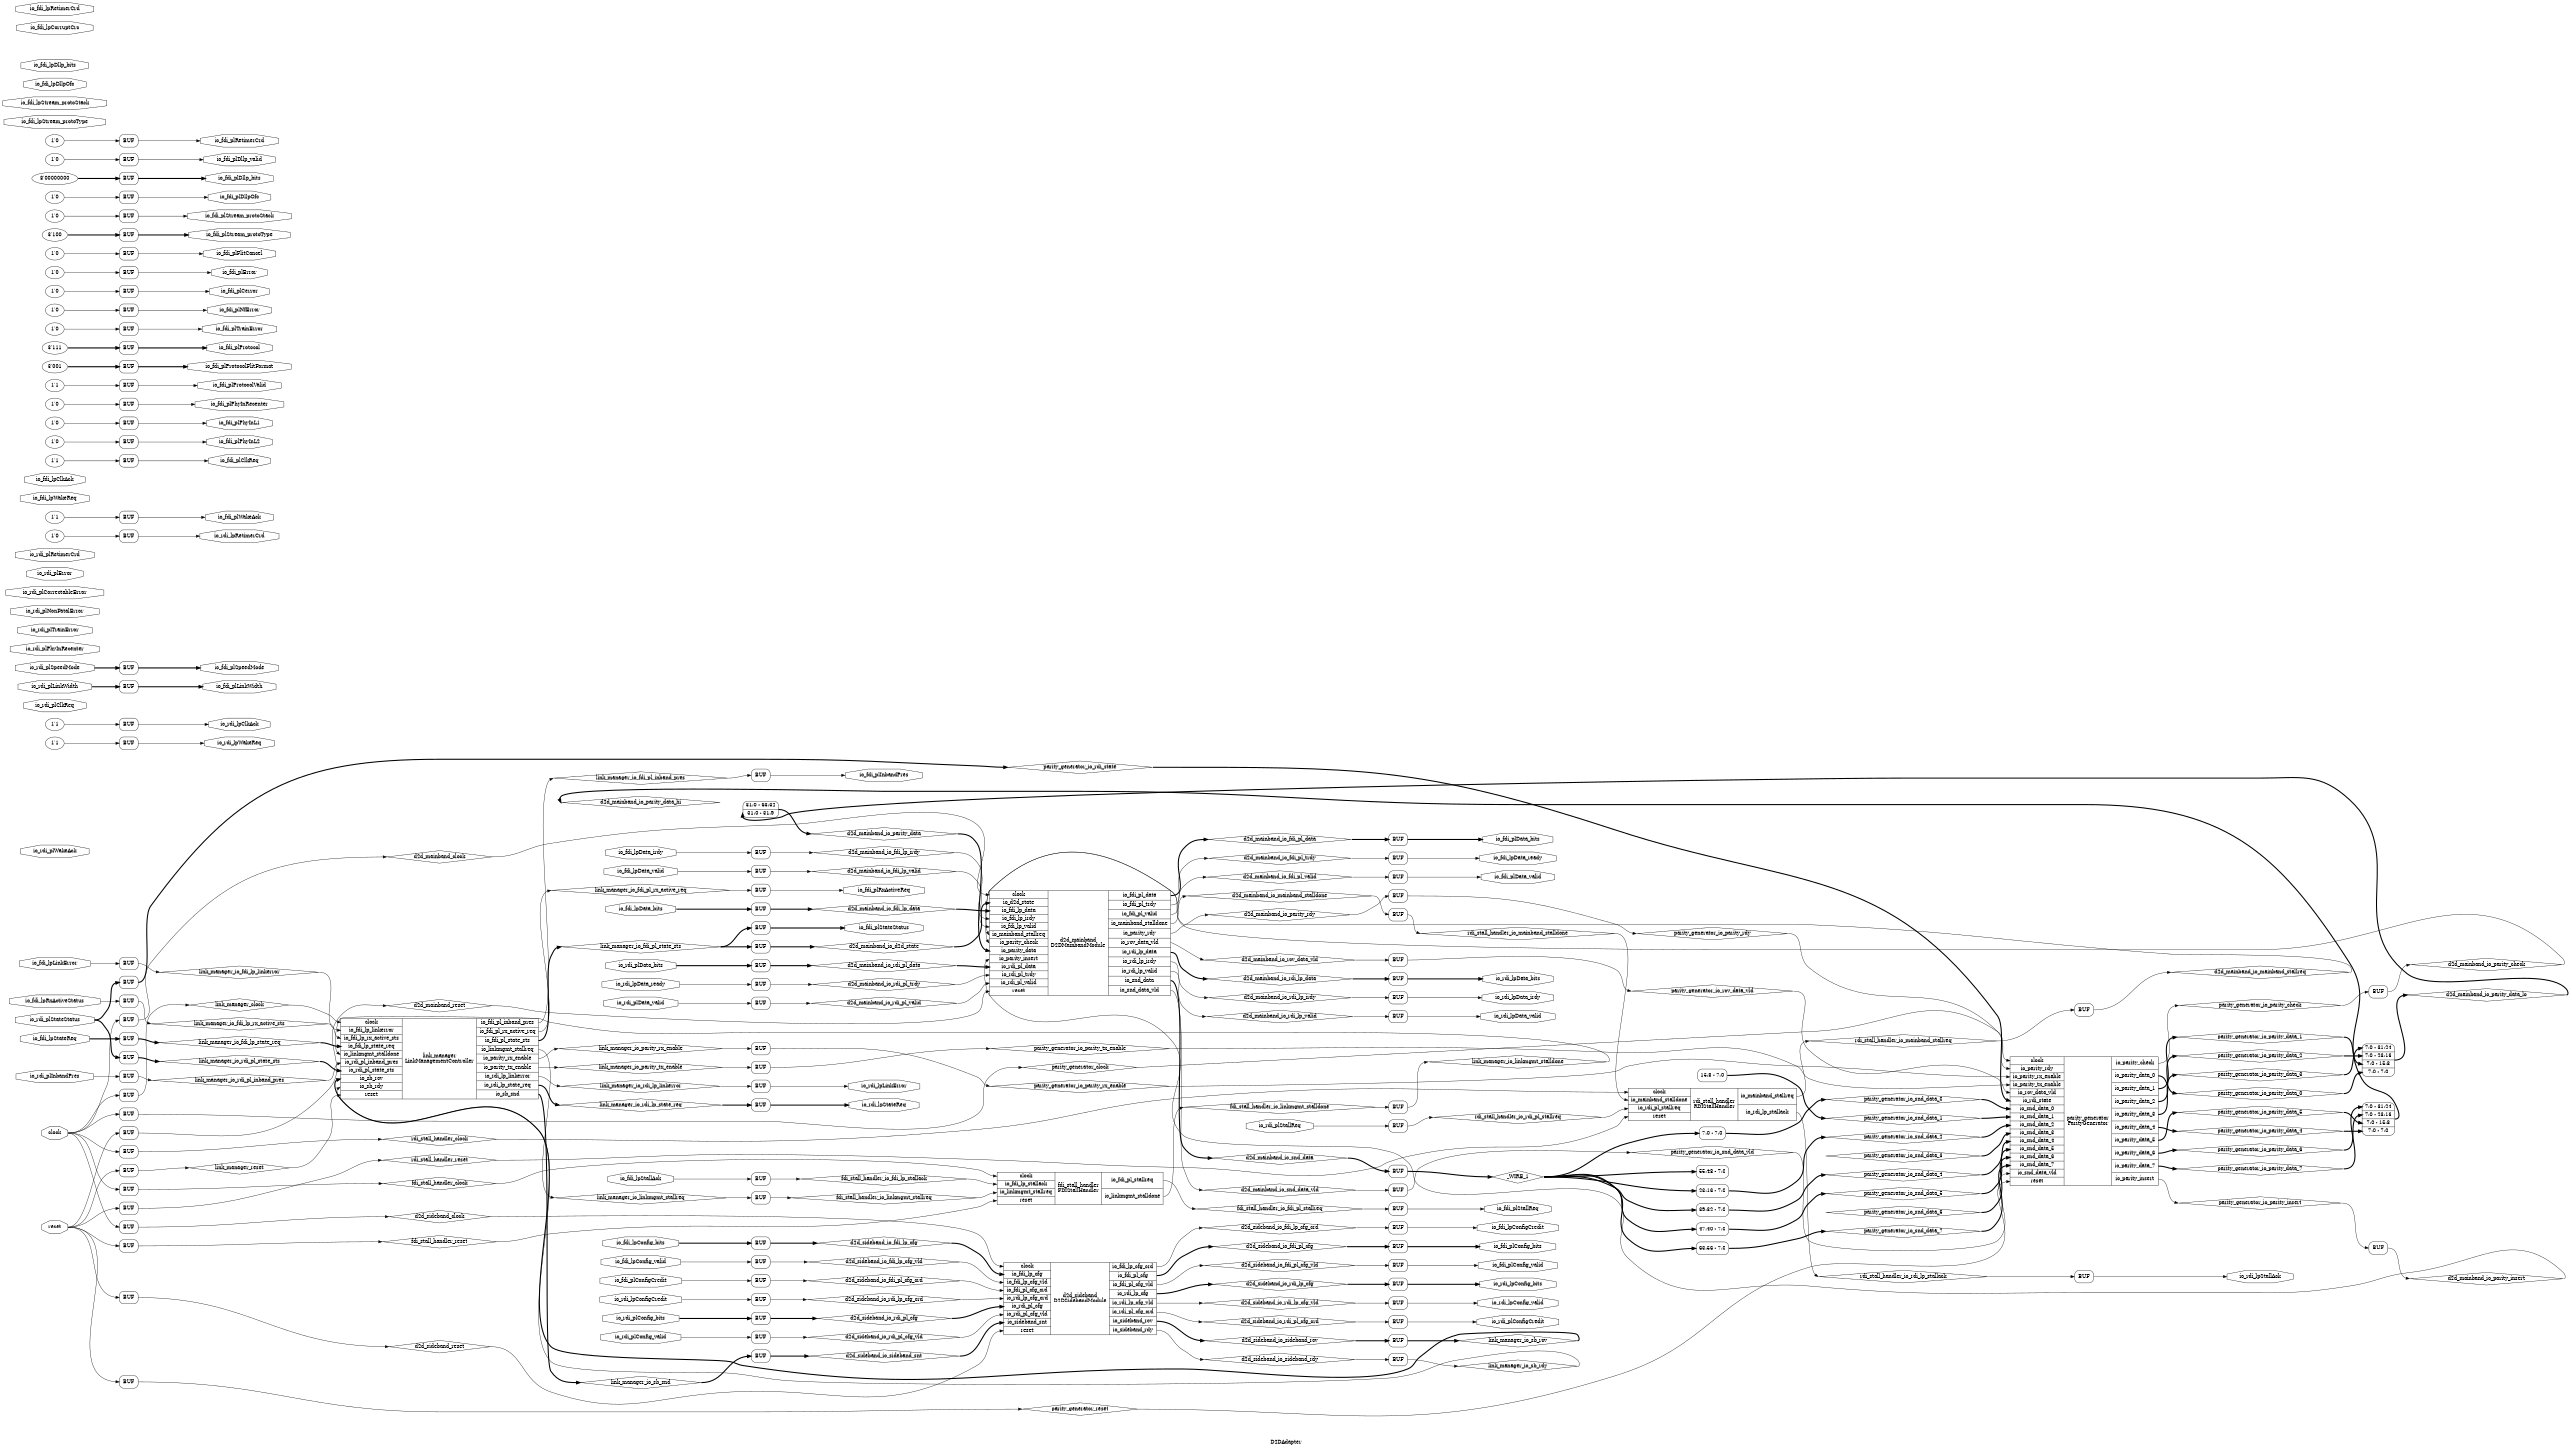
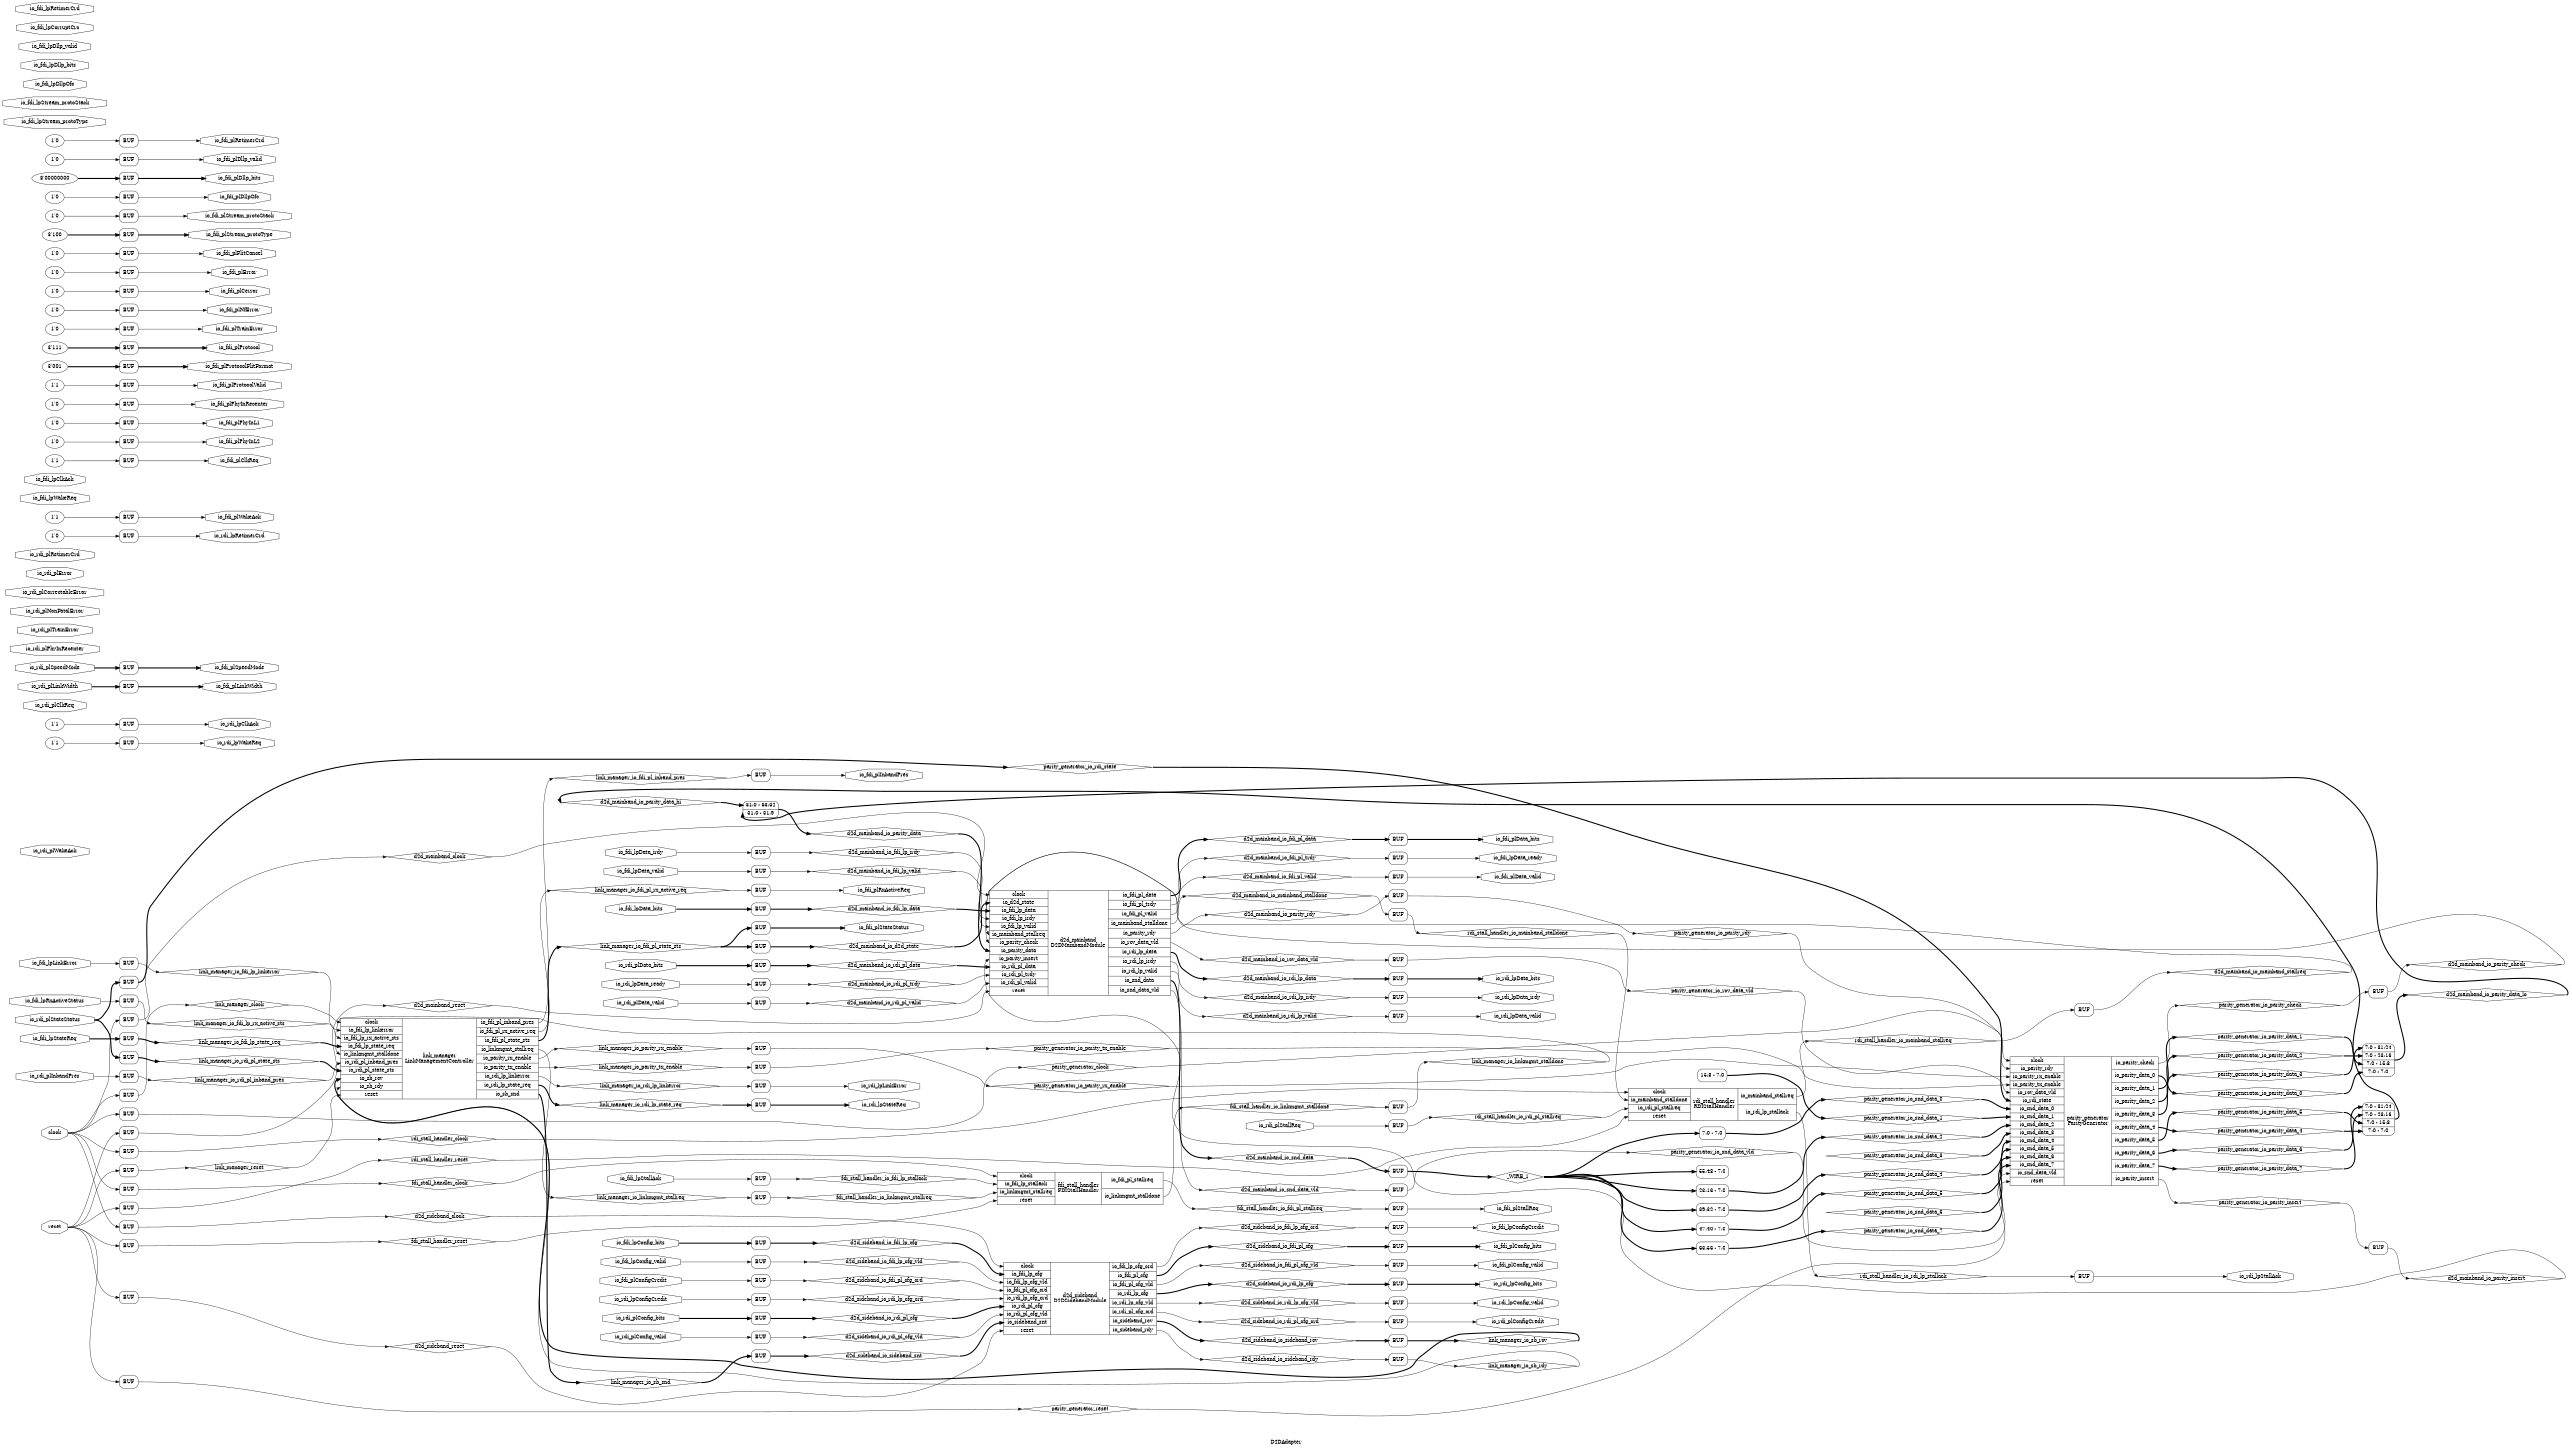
node "io_fdi_lpDllp_valid": added
edge "d2d_mainband_io_parity_data_hi" -> "31:0 - 63:32": added
